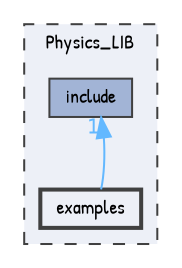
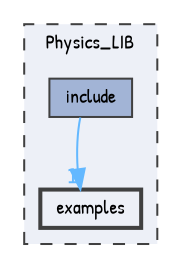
edge "examples" -> "include": reversed
